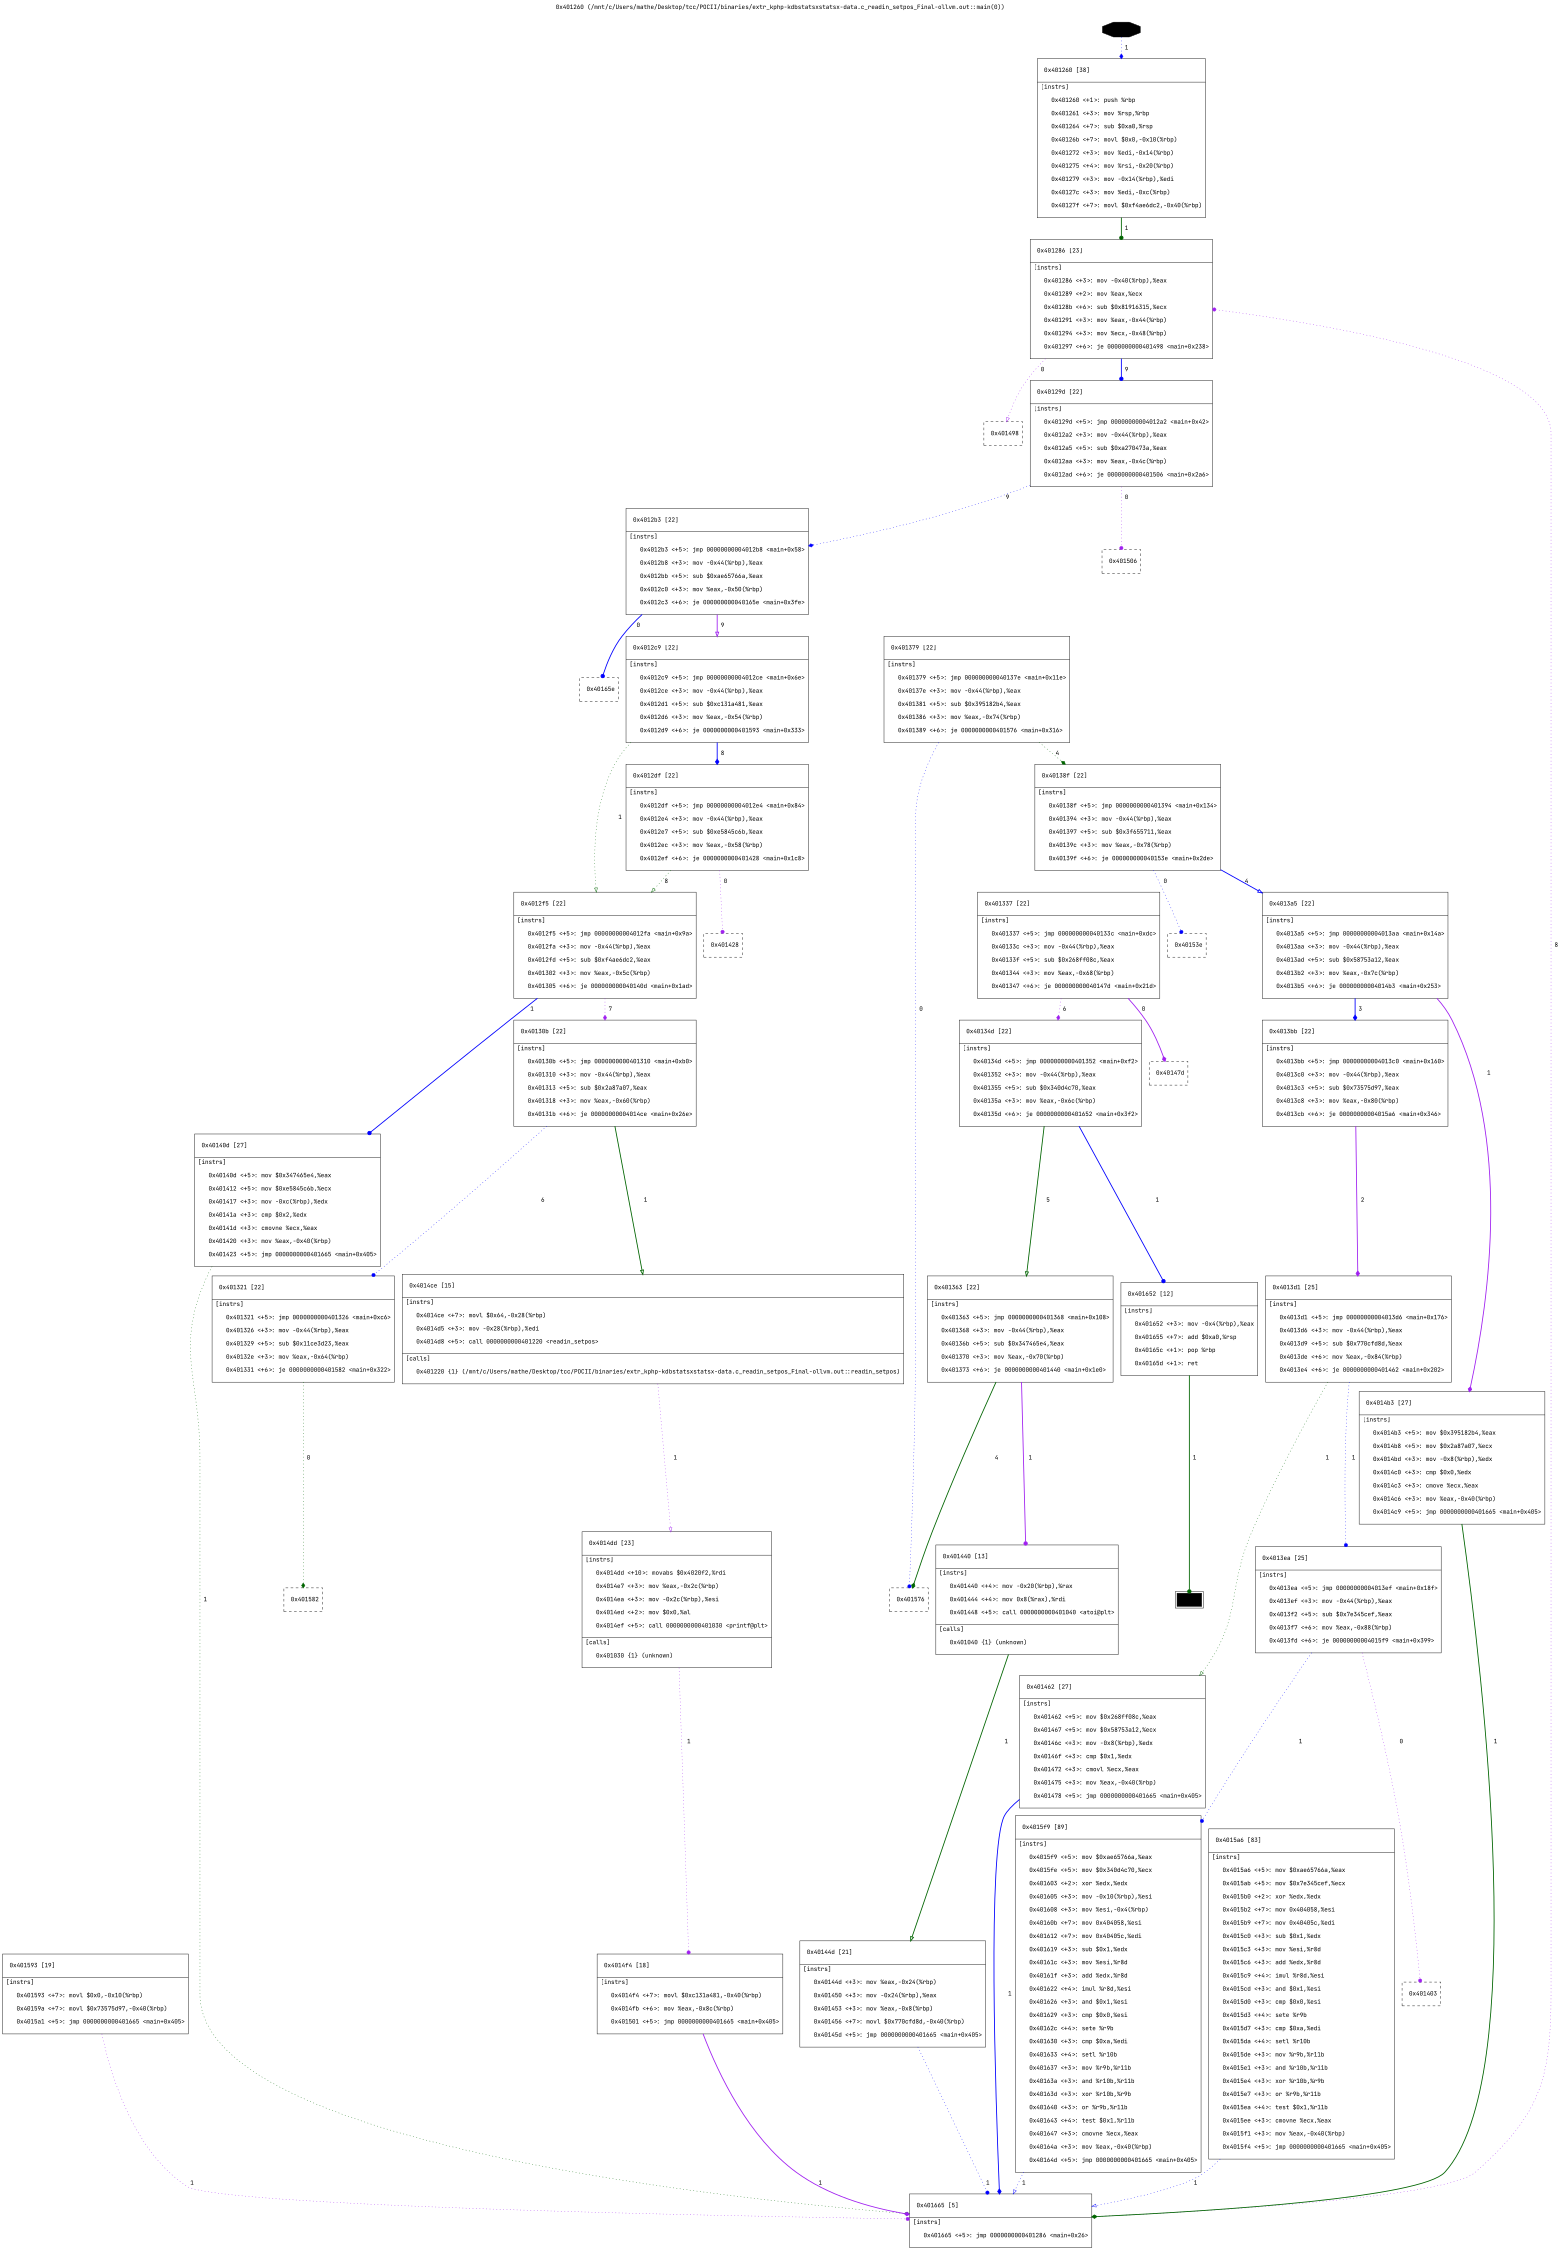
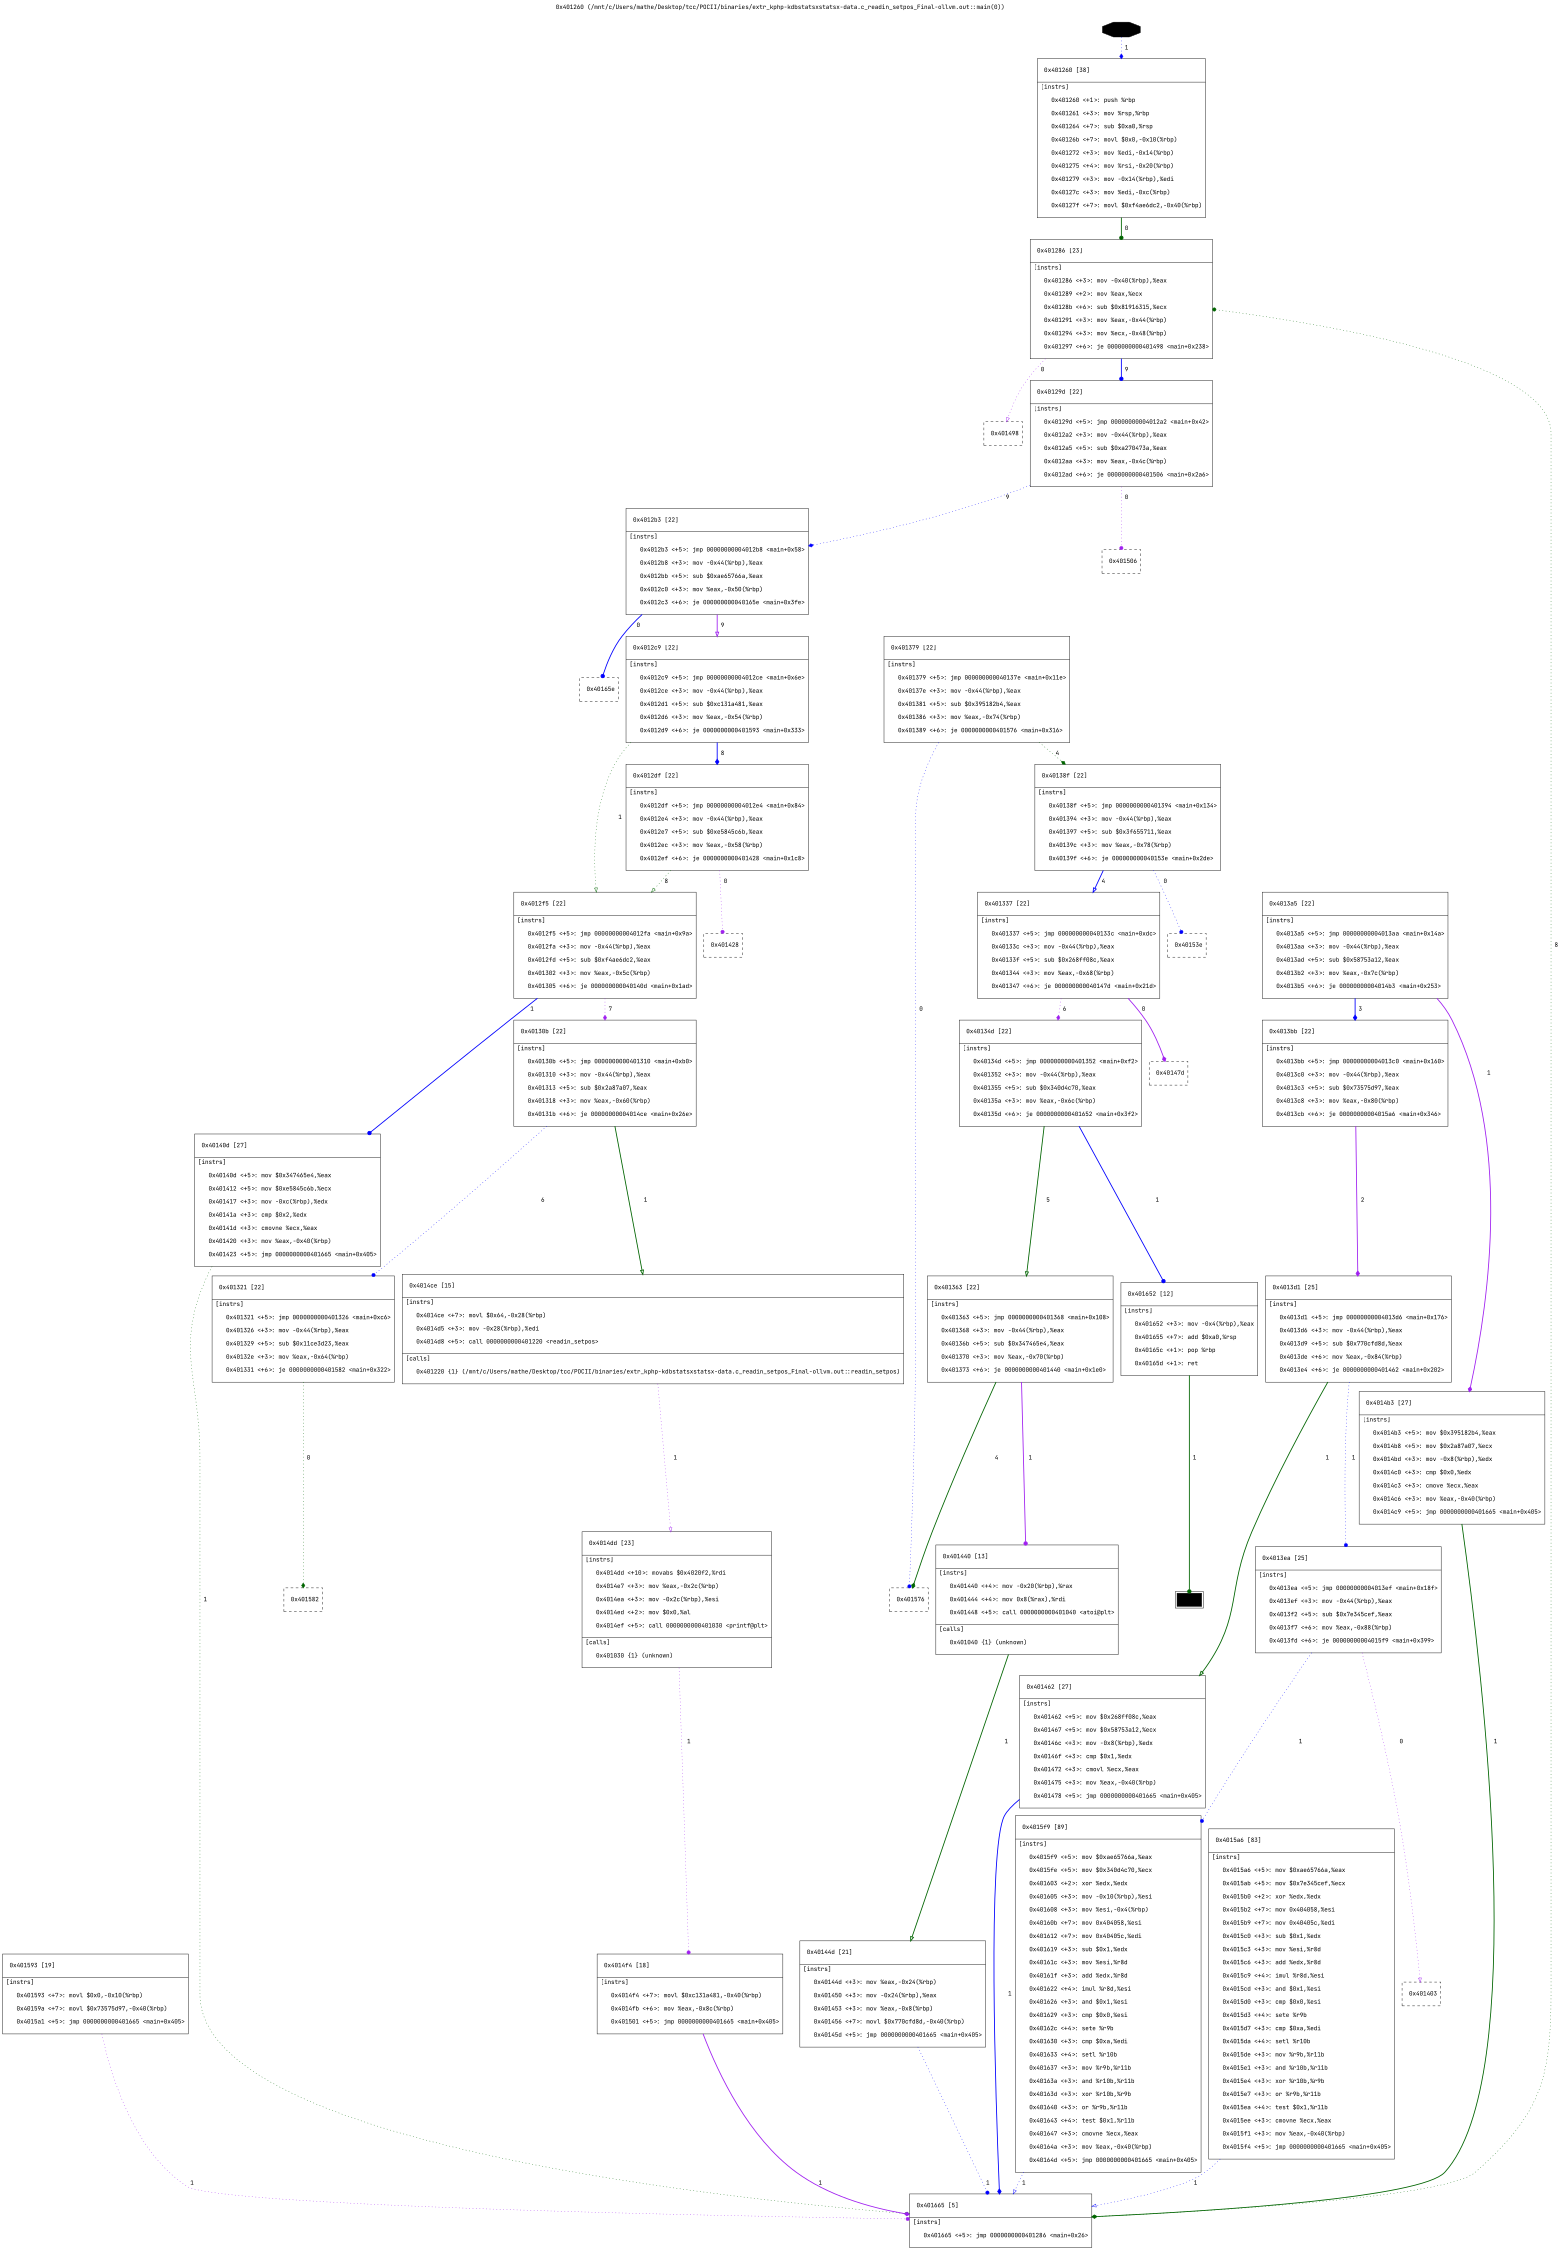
edge "0x401260 [38]" -> "0x401286 [23]": label " 1" -> " 0"
edge "0x40138f [22]" -> "0x4013a5 [22]": now "0x40138f [22]" -> "0x401337 [22]"
edge "0x401665 [5]" -> "0x401286 [23]": color purple -> darkgreen
edge "0x4013d1 [25]" -> "0x401462 [27]": style dotted -> bold
edge "0x4013ea [25]" -> "0x401403": arrowhead dot -> onormal
